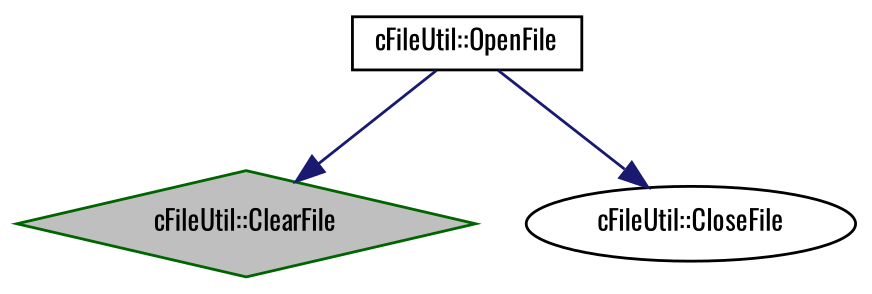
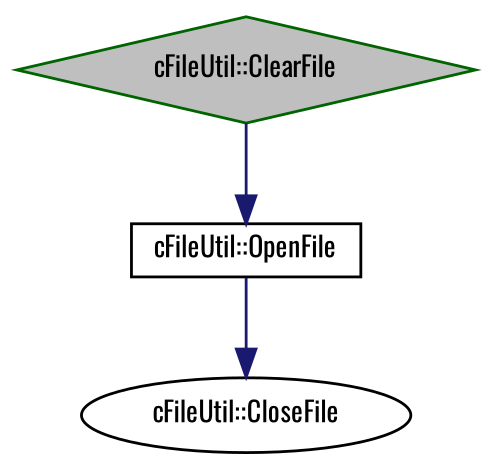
edge "cFileUtil::OpenFile" -> "cFileUtil::ClearFile": reversed
